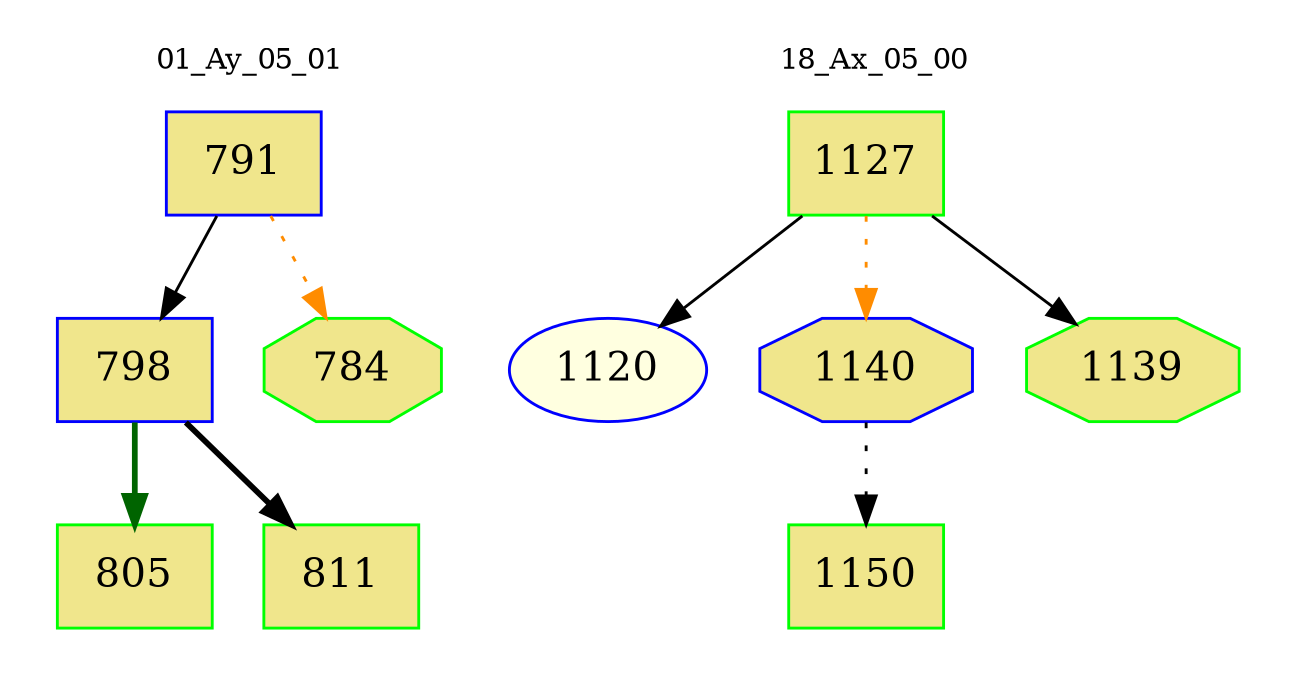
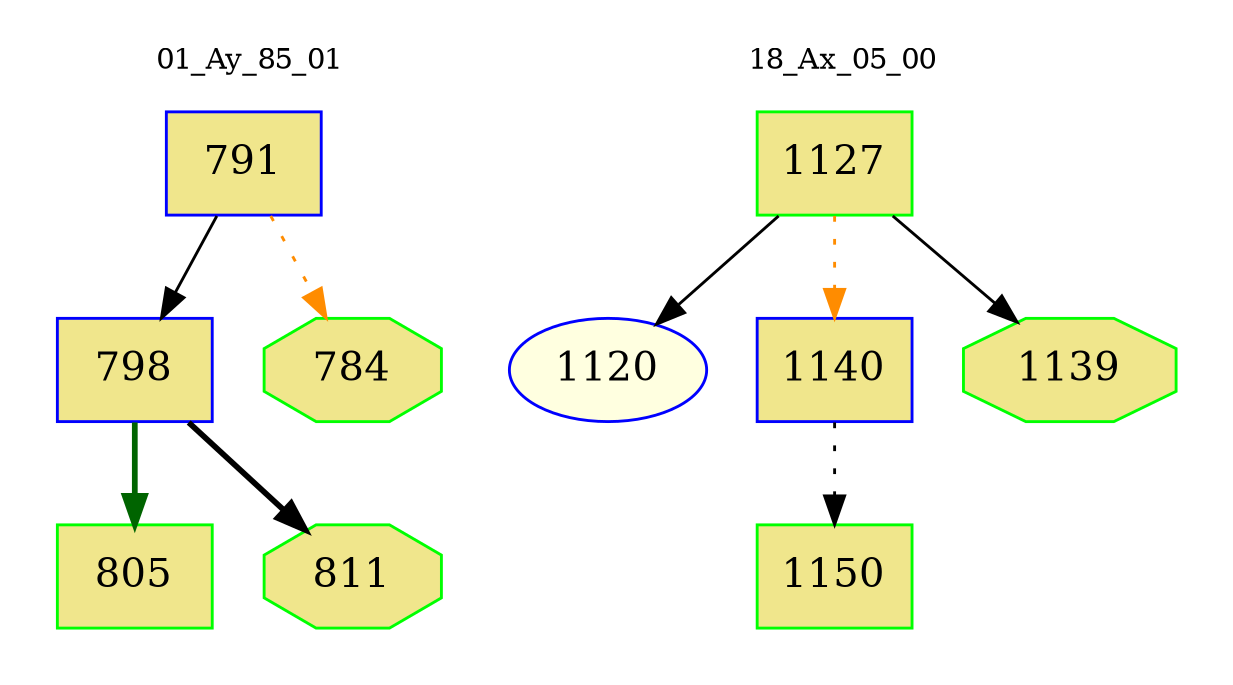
cluster "01_Ay_05_01": label "01_Ay_05_01" -> "01_Ay_85_01"
node "1140": shape octagon -> box
node "811": shape box -> octagon
